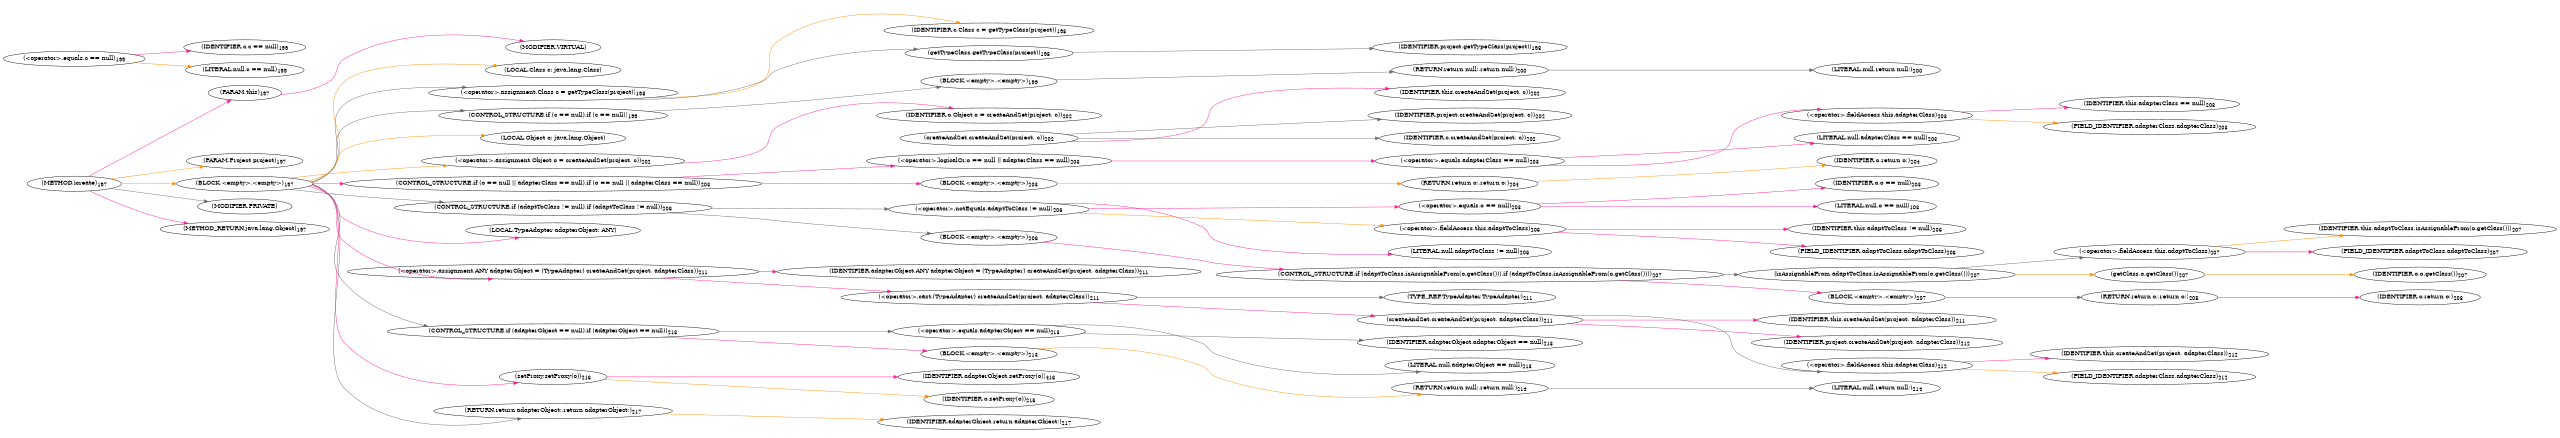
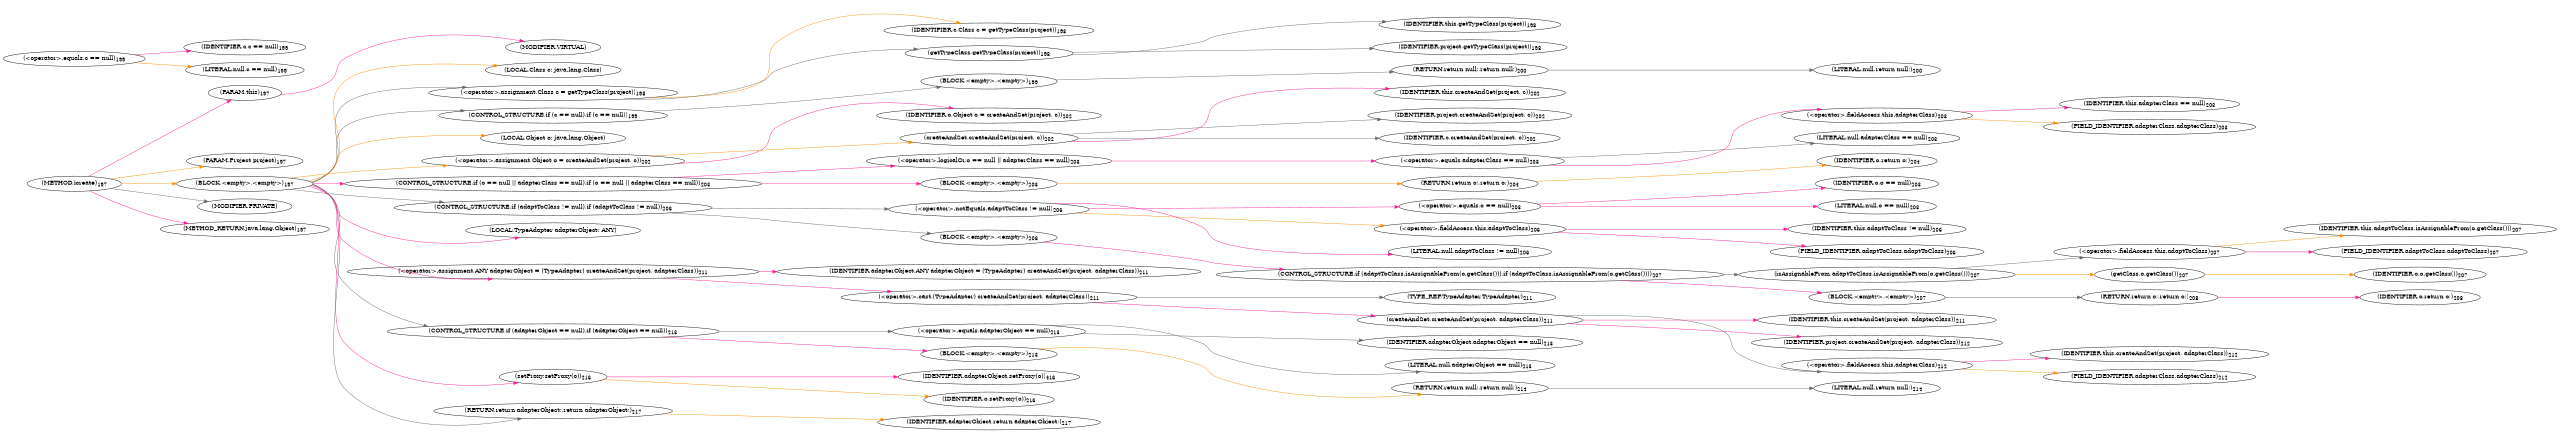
node "(IDENTIFIER,this,getTypeClass(project))": added
edge "(<operator>.assignment,Object o = createAndSet(project, c))" -> "(createAndSet,createAndSet(project, c))": added
edge "(<operator>.equals,adapterClass == null)" -> "(LITERAL,null,adapterClass == null)": color deeppink -> gray40
node "(LITERAL,null,o == null)": text "103" -> "203"
